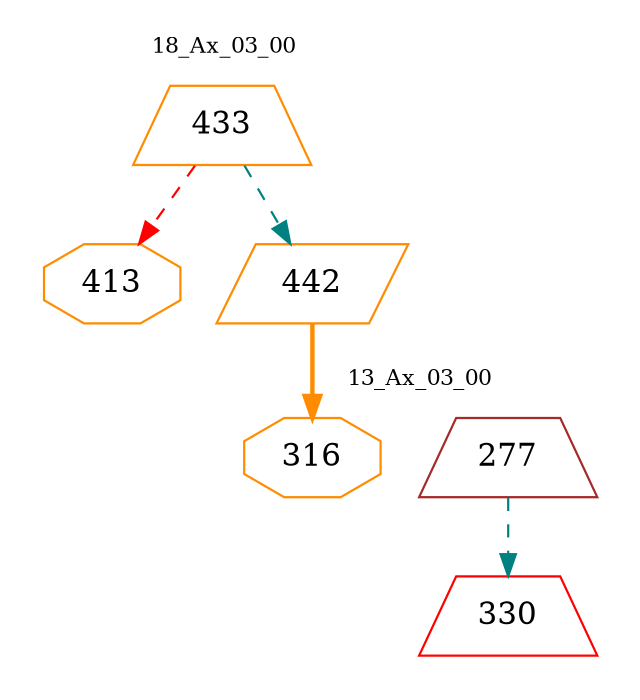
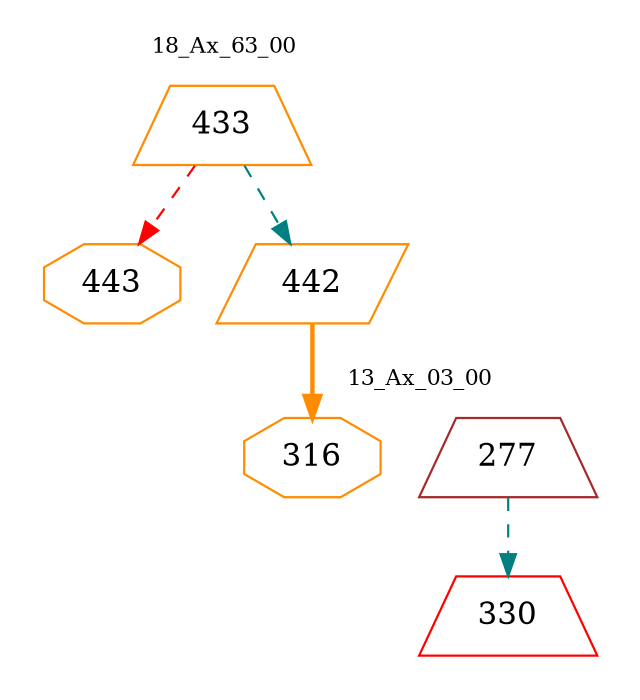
cluster "18_Ax_03_00": label "18_Ax_03_00" -> "18_Ax_63_00"
node "413": label "413" -> "443"
